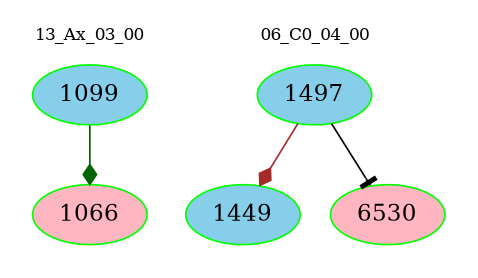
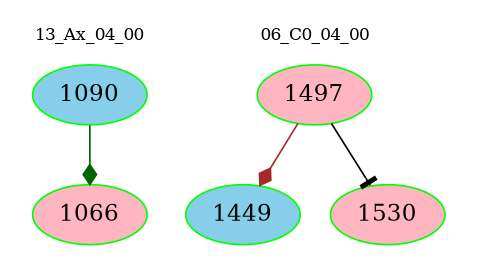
cluster "13_Ax_03_00": label "13_Ax_03_00" -> "13_Ax_04_00"
node "1099": label "1099" -> "1090"
node "1497": fillcolor skyblue -> lightpink
node "6530": label "6530" -> "1530"
